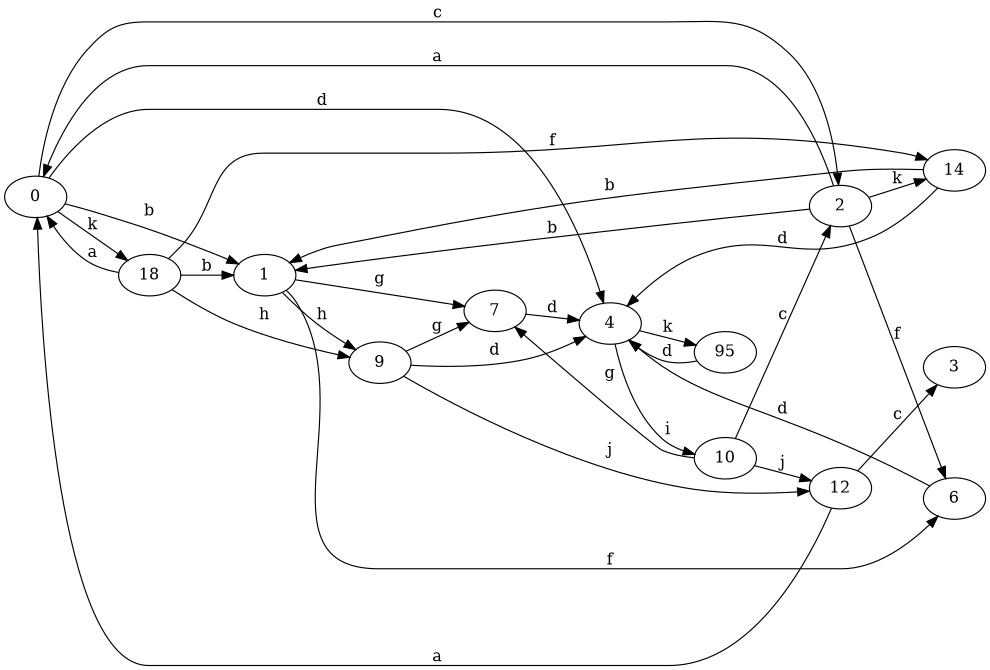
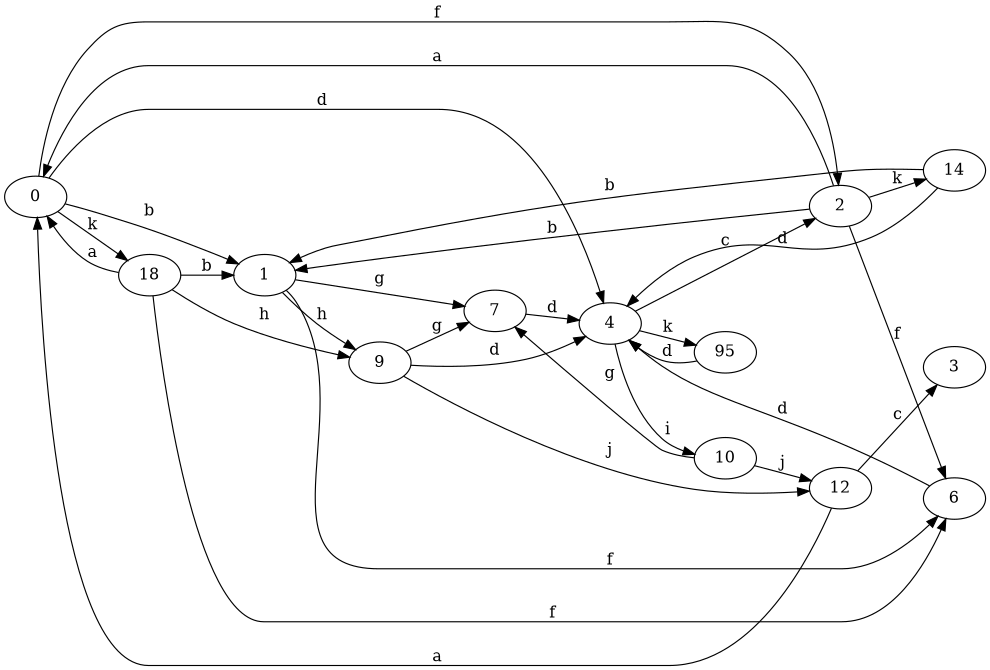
edge "0" -> "2": label "c" -> "f"
edge "18" -> "14": now "18" -> "6"
edge "10" -> "2": now "4" -> "2"
